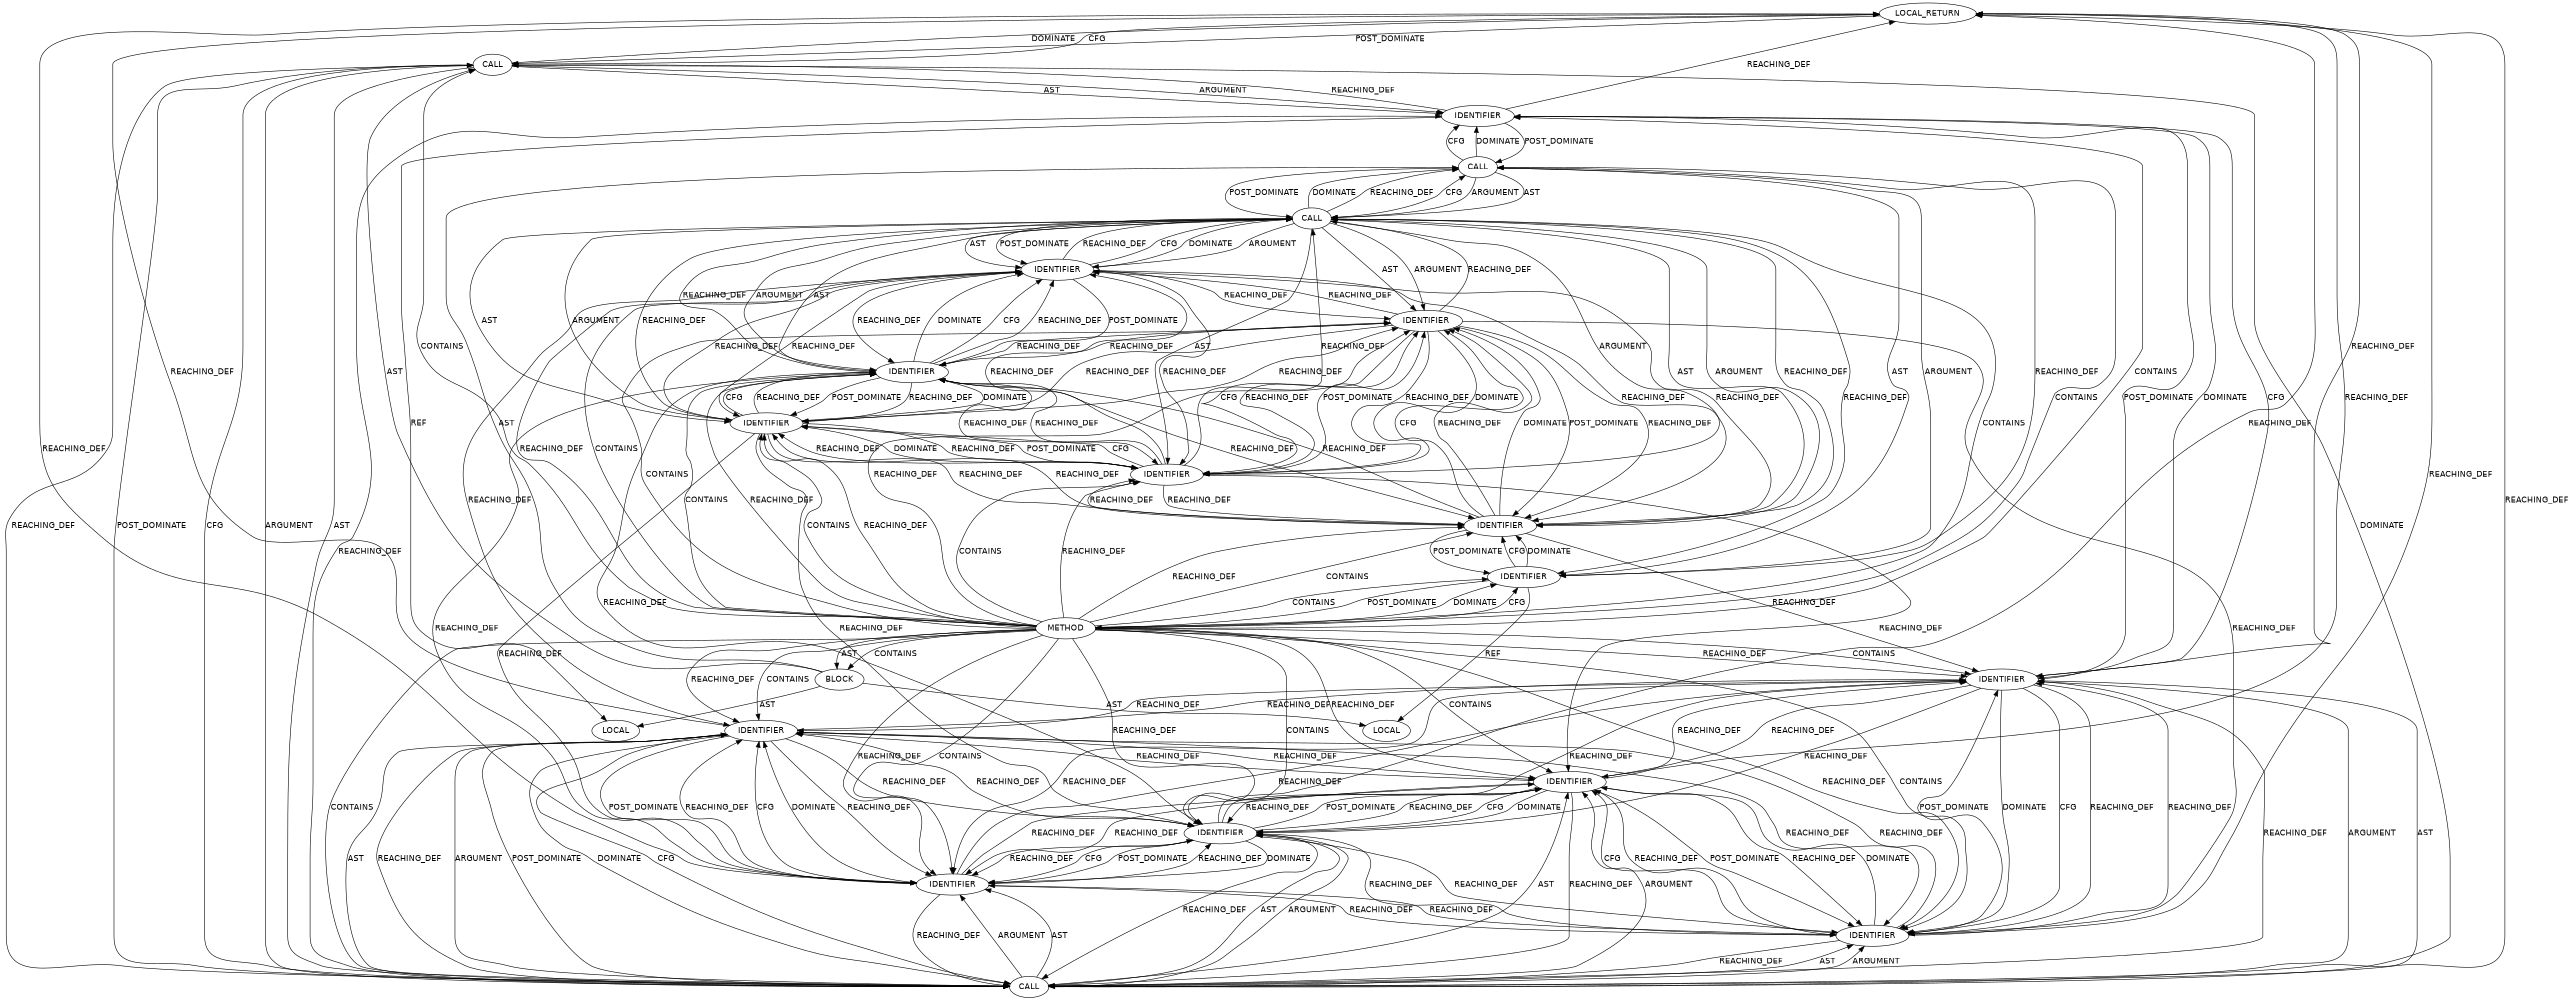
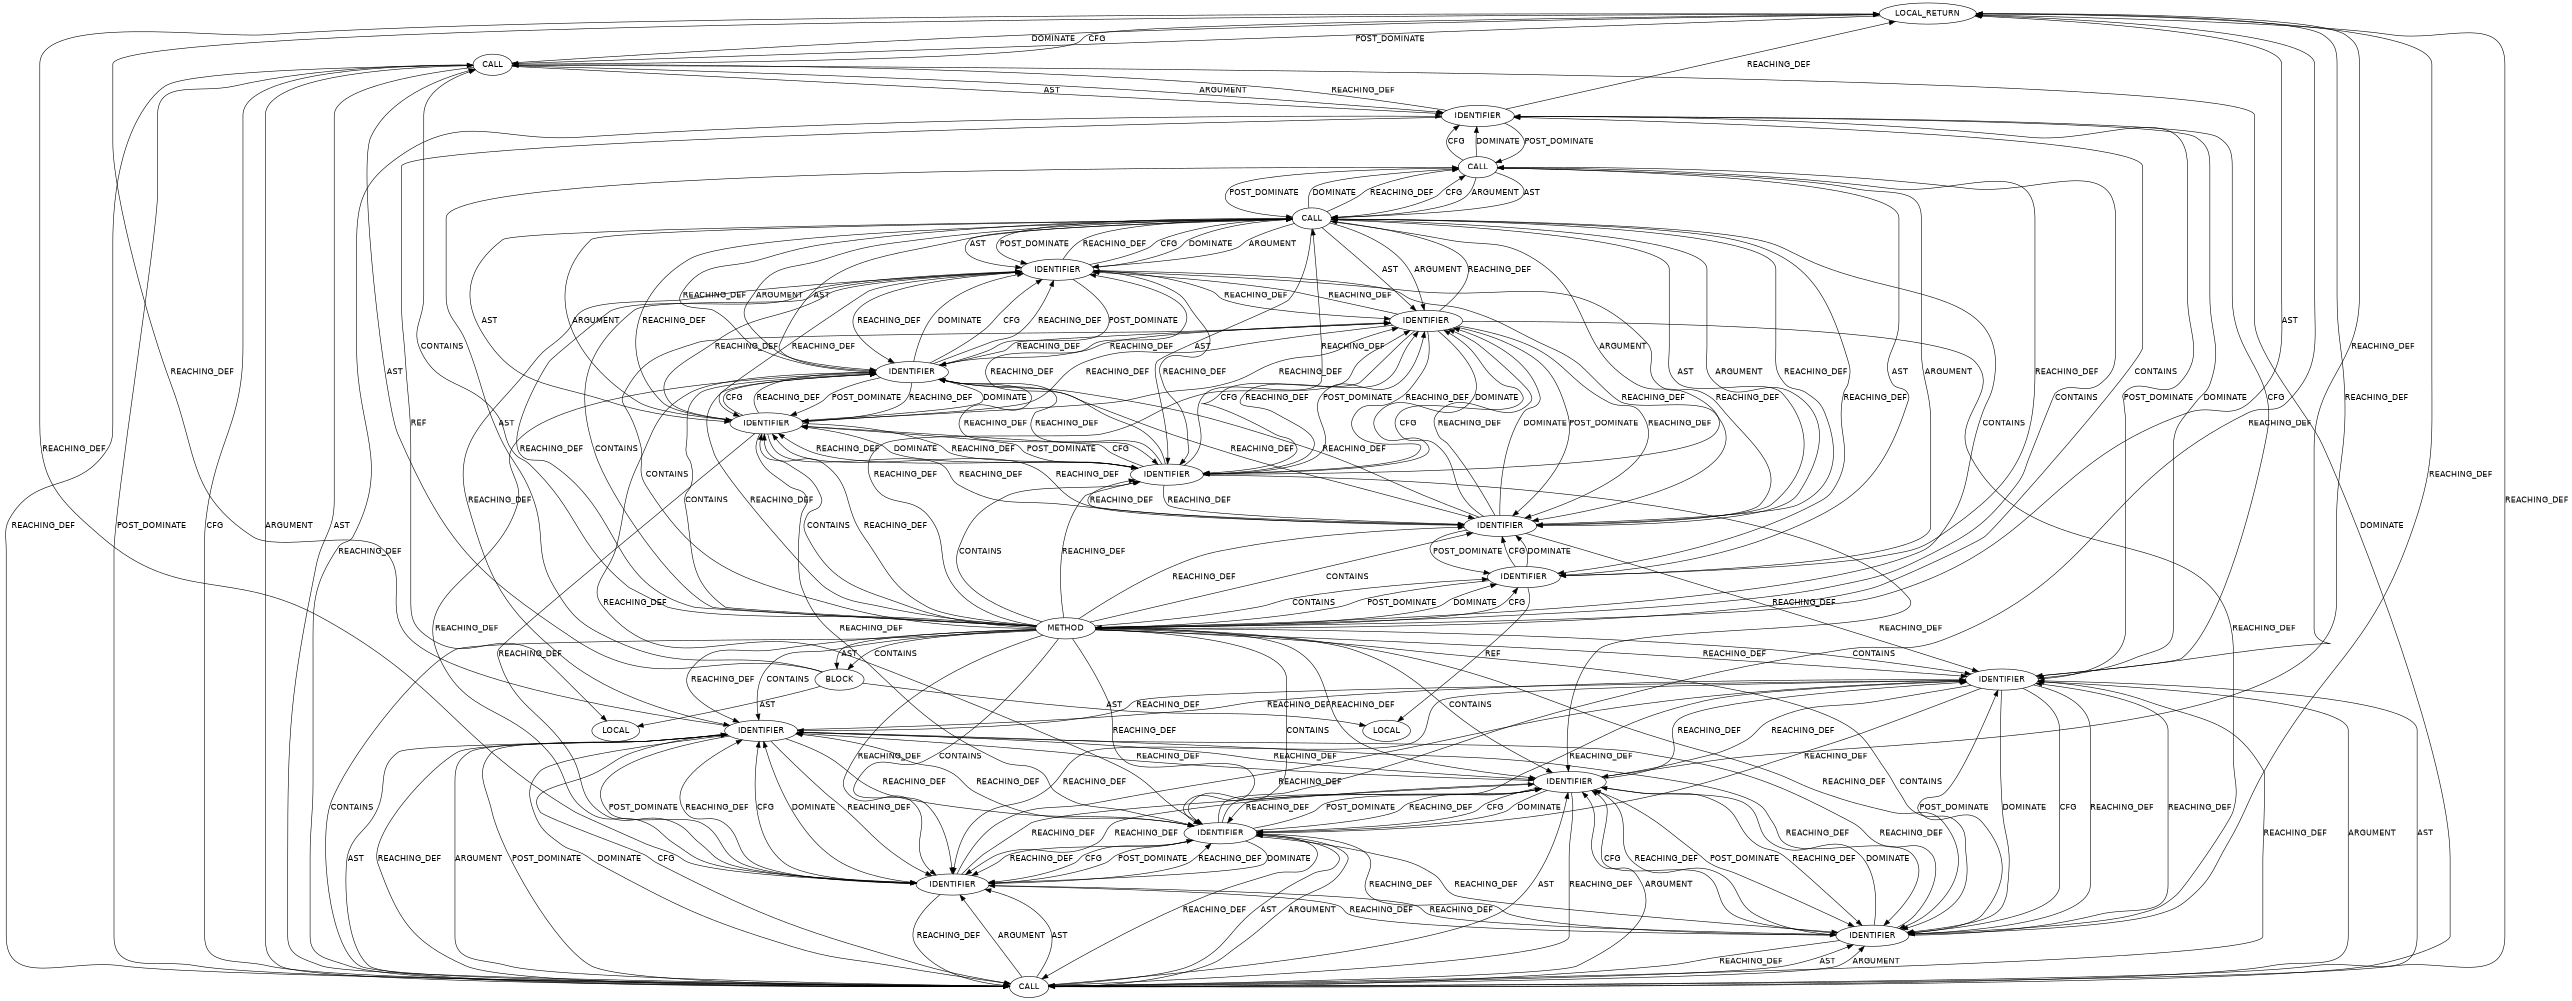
edge "METHOD" -> "LOCAL_RETURN": added, label "AST"
